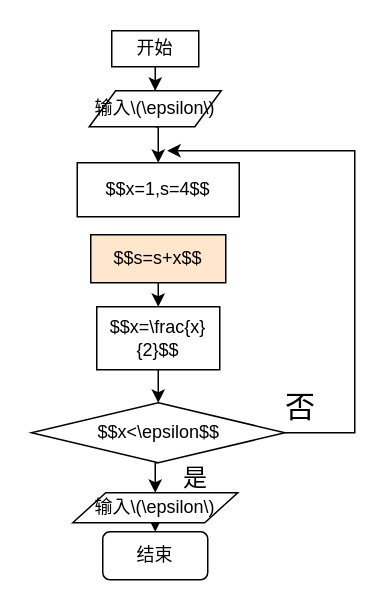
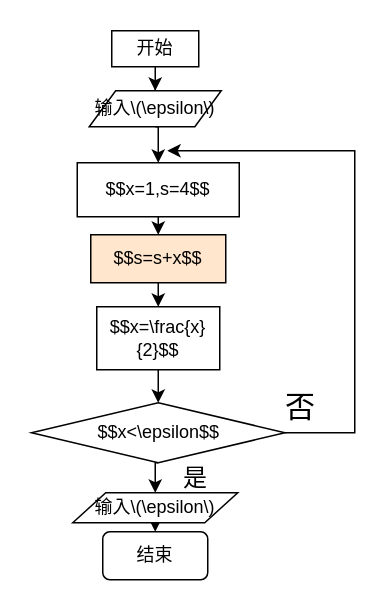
edge "$$x=1,s=4$$" -> "$$s=s+x$$": added
